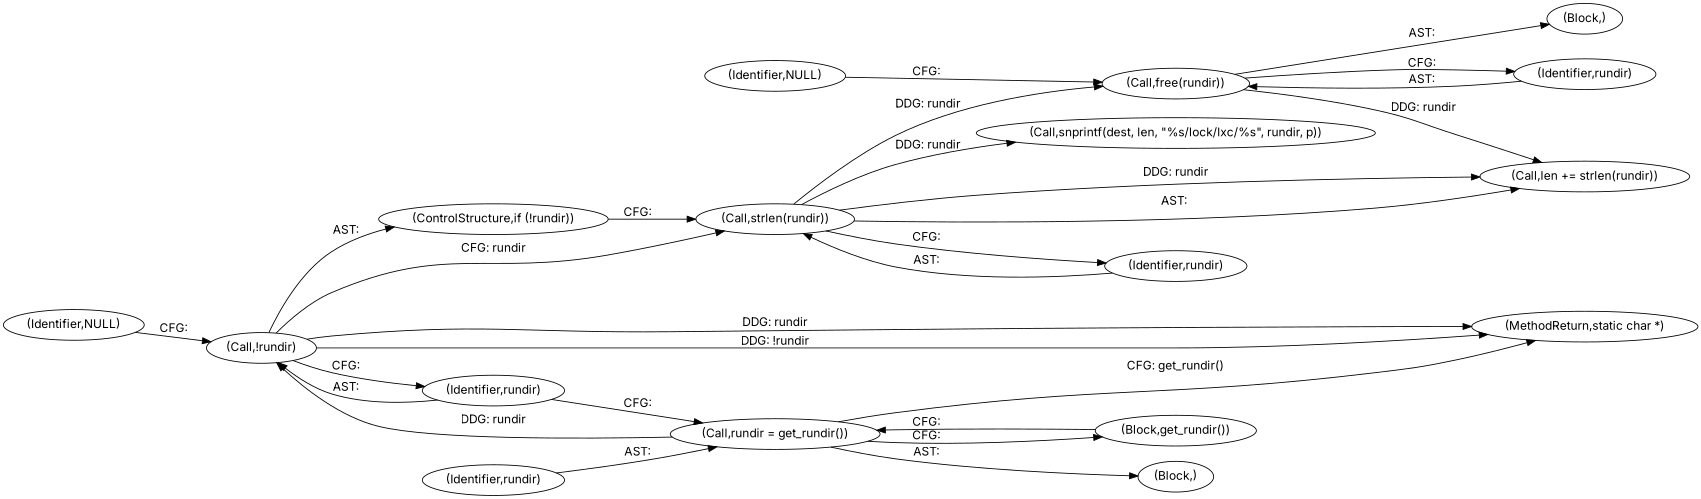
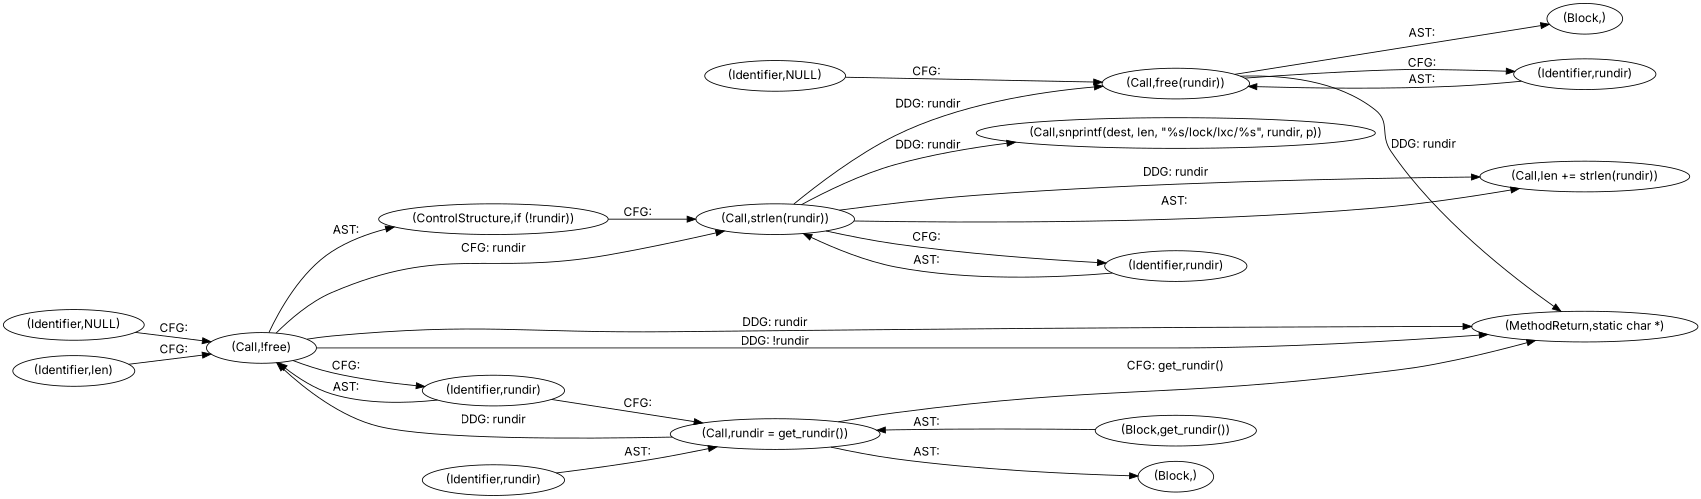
edge "(Call,free(rundir))" -> "(Call,len += strlen(rundir))": now "(Call,free(rundir))" -> "(MethodReturn,static char *)"
node "(Call,!rundir)": label "(Call,!rundir)" -> "(Call,!free)"
node "(Identifier,len)": added
edge "(Block,get_rundir())" -> "(Call,rundir = get_rundir())": label "CFG: " -> "AST: "
edge "(Call,rundir = get_rundir())" -> "(Block,get_rundir())": removed, label "CFG:"
